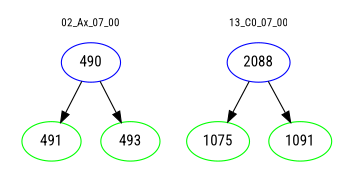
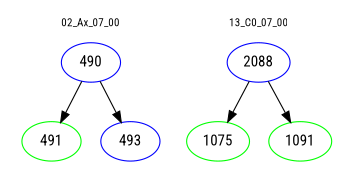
node "493": color green -> blue
